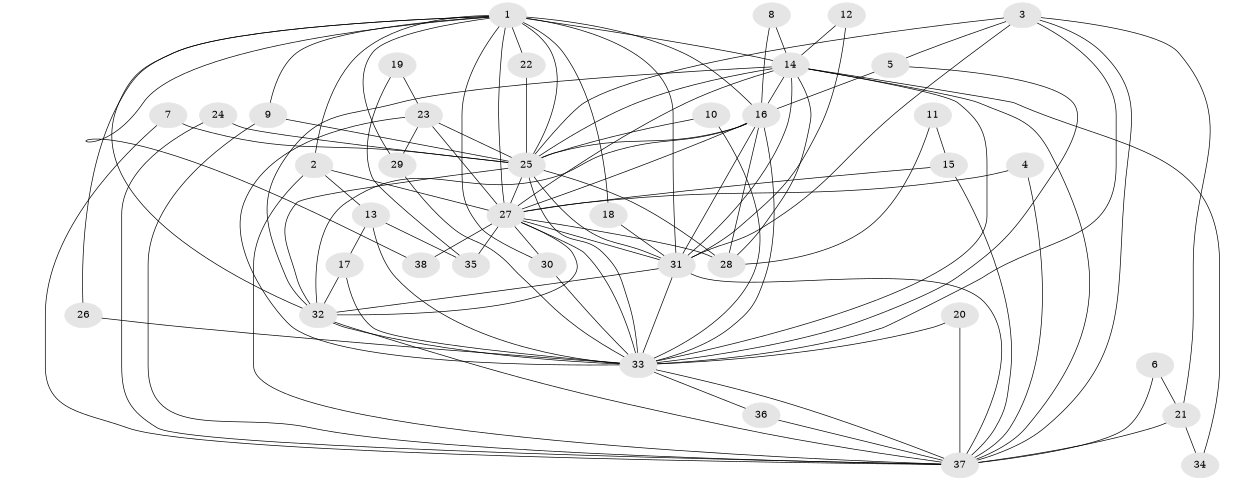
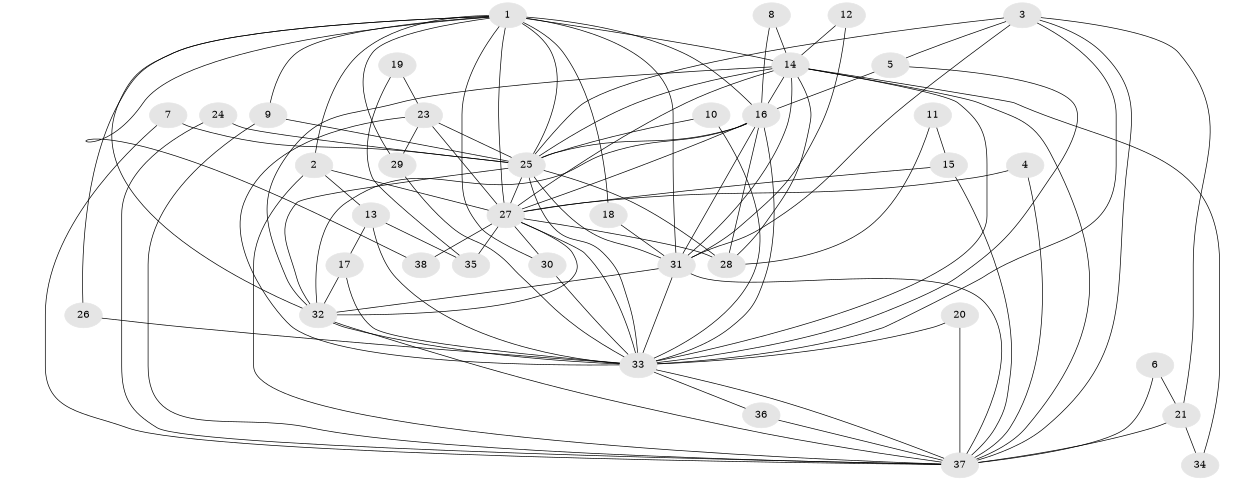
node "22": removed
edge "27" -- "31": removed
